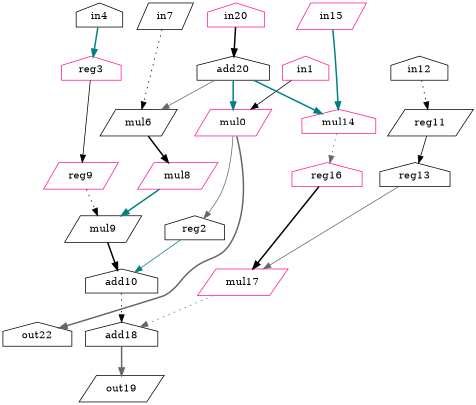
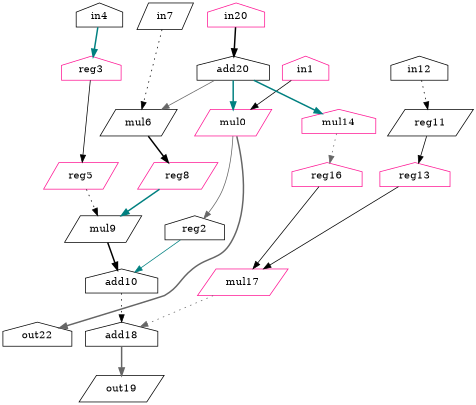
node "in15": removed
node "reg9": label "reg9" -> "reg5"
node "mul8": label "mul8" -> "reg8"
node "reg13": color black -> deeppink
edge "reg16" -> "mul17": style bold -> solid
edge "reg13" -> "mul17": color gray40 -> black
